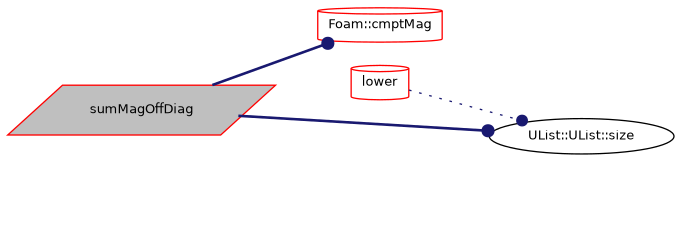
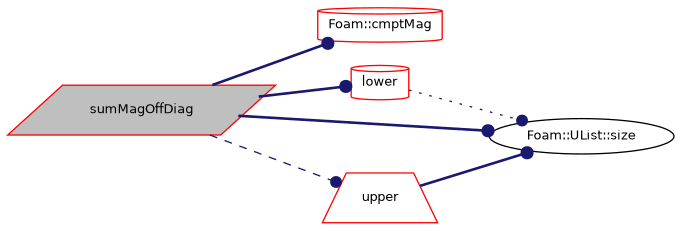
edge "sumMagOffDiag" -> "lower": added
node "UList::UList::size": label "UList::UList::size" -> "Foam::UList::size"
node "upper": added
